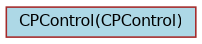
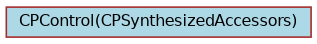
node "CPControl(CPControl)": label "CPControl(CPControl)" -> "CPControl(CPSynthesizedAccessors)"
